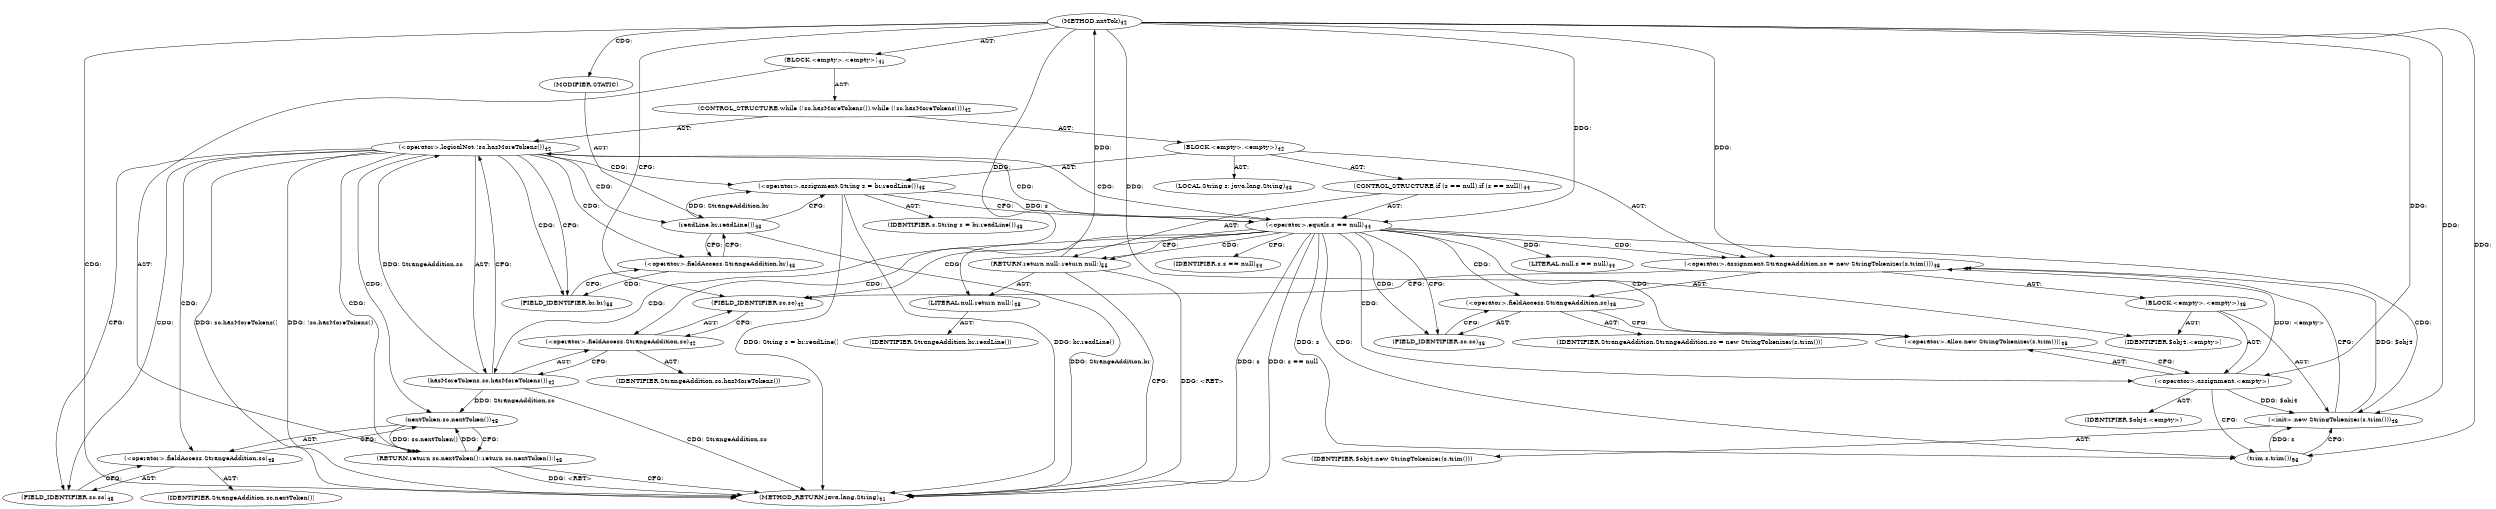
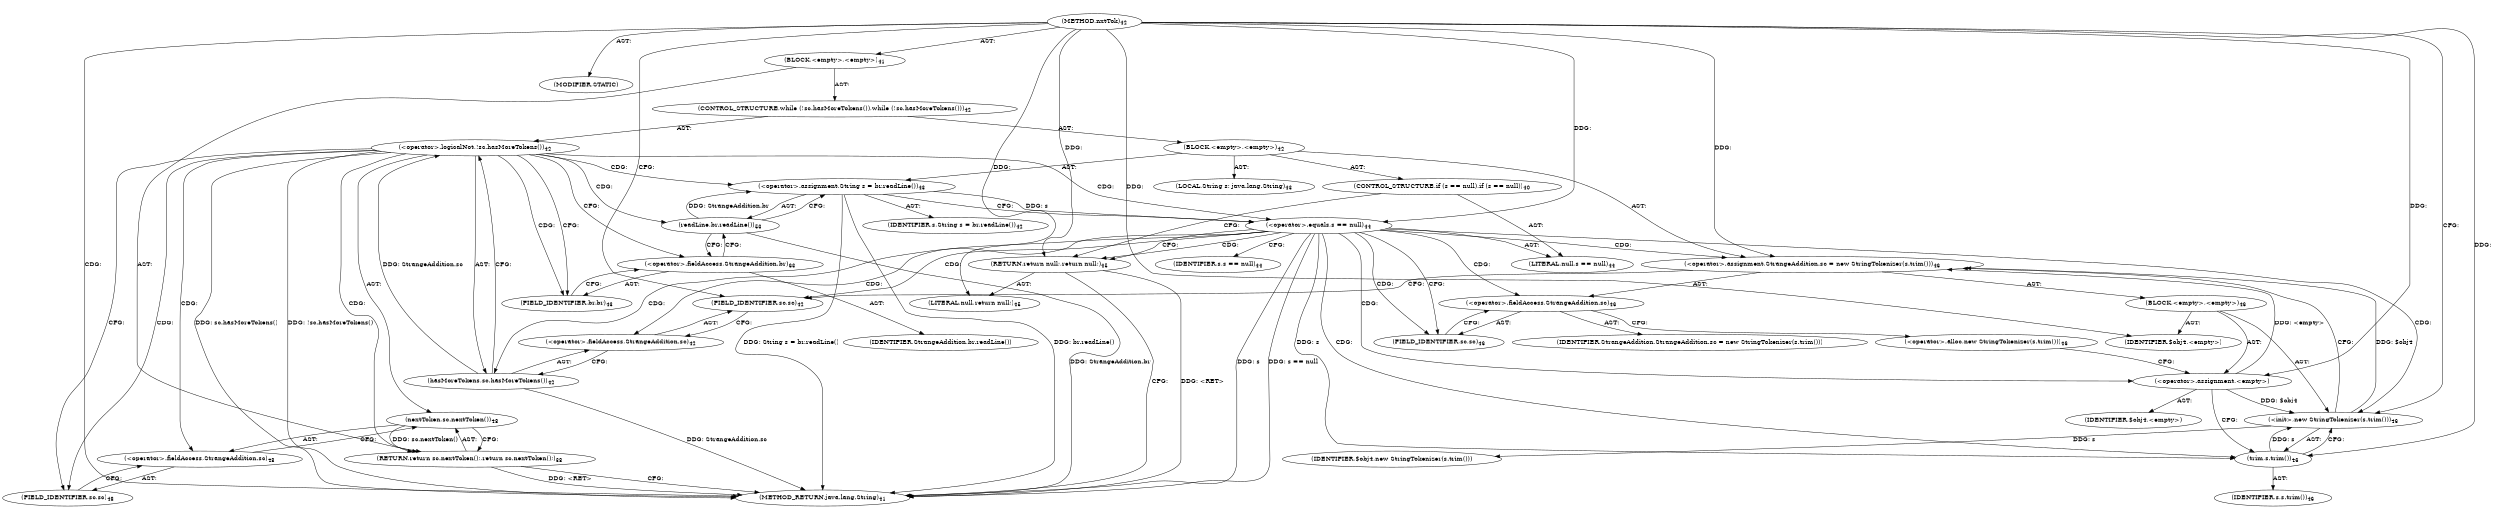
edge "(METHOD,nxtTok)" -> "(MODIFIER,STATIC)": label "CDG: " -> "AST: "
edge "(RETURN,return null;,return null;)" -> "(METHOD,nxtTok)": reversed
edge "(<operator>.equals,s == null)" -> "(<operator>.logicalNot,!sc.hasMoreTokens())": removed, label "CDG:"
edge "(MODIFIER,STATIC)" -> "(readLine,br.readLine())": now "(<operator>.assignment,String s = br.readLine())" -> "(readLine,br.readLine())"
node "(CONTROL_STRUCTURE,if (s == null),if (s == null))": text "44" -> "40"
edge "(<operator>.logicalNot,!sc.hasMoreTokens())" -> "(<operator>.fieldAccess,StrangeAddition.br)": label "CDG: " -> "CFG: "
edge "(CONTROL_STRUCTURE,if (s == null),if (s == null))" -> "(<operator>.equals,s == null)": now "(CONTROL_STRUCTURE,if (s == null),if (s == null))" -> "(LITERAL,null,s == null)"
node "(readLine,br.readLine())": text "43" -> "53"
node "(IDENTIFIER,s,String s = br.readLine())": text "43" -> "42"
edge "(CONTROL_STRUCTURE,if (s == null),if (s == null))" -> "(RETURN,return null;,return null;)": label "AST: " -> "CFG: "
edge "(METHOD,nxtTok)" -> "(<init>,new StringTokenizer(s.trim()))": label "DDG: " -> "CFG: "
edge "(<operator>.equals,s == null)" -> "(LITERAL,null,s == null)": label "DDG: " -> "AST: "
node "(<operator>.fieldAccess,StrangeAddition.br)": text "43" -> "63"
node "(RETURN,return null;,return null;)": text "55" -> "45"
edge "(<operator>.logicalNot,!sc.hasMoreTokens())" -> "(nextToken,sc.nextToken())": label "CDG: " -> "AST: "
edge "(<operator>.fieldAccess,StrangeAddition.br)" -> "(FIELD_IDENTIFIER,br,br)": label "CDG: " -> "AST: "
edge "(<operator>.equals,s == null)" -> "(<operator>.alloc,new StringTokenizer(s.trim()))": removed, label "CDG:"
node "(FIELD_IDENTIFIER,br,br)": text "63" -> "43"
node "(LITERAL,null,return null;)": text "48" -> "45"
edge "(LITERAL,null,return null;)" -> "(IDENTIFIER,StrangeAddition,br.readLine())": now "(<operator>.fieldAccess,StrangeAddition.br)" -> "(IDENTIFIER,StrangeAddition,br.readLine())"
edge "(<operator>.assignment,<empty>)" -> "(<operator>.alloc,new StringTokenizer(s.trim()))": removed, label "AST:"
node "(IDENTIFIER,StrangeAddition,sc.hasMoreTokens())": removed
edge "(hasMoreTokens,sc.hasMoreTokens())" -> "(nextToken,sc.nextToken())": removed, label "DDG: StrangeAddition.sc"
edge "(<init>,new StringTokenizer(s.trim()))" -> "(trim,s.trim())": added, label "AST:"
edge "(RETURN,return sc.nextToken();,return sc.nextToken();)" -> "(nextToken,sc.nextToken())": label "DDG: " -> "AST: "
edge "(hasMoreTokens,sc.hasMoreTokens())" -> "(METHOD_RETURN,java.lang.String)": label "CDG: StrangeAddition.sc" -> "DDG: StrangeAddition.sc"
edge "(<init>,new StringTokenizer(s.trim()))" -> "(IDENTIFIER,$obj4,new StringTokenizer(s.trim()))": label "AST: " -> "DDG: s"
node "(RETURN,return sc.nextToken();,return sc.nextToken();)": text "48" -> "38"
node "(trim,s.trim())": text "96" -> "46"
node "(IDENTIFIER,StrangeAddition,sc.nextToken())": removed
node "(IDENTIFIER,s,s.trim())": added
